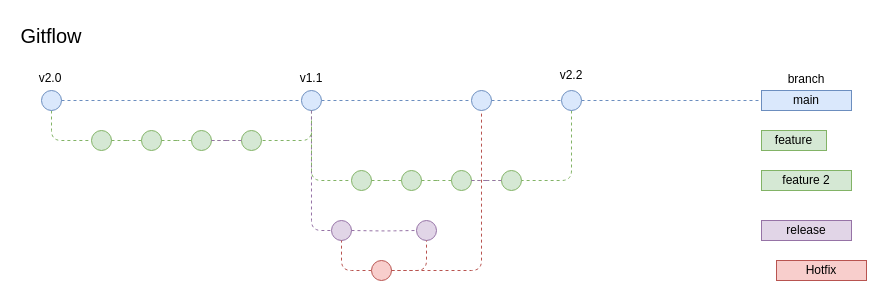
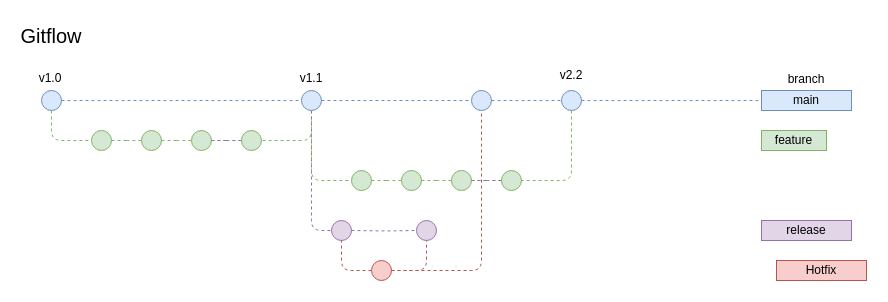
node "v2.0": label "v2.0" -> "v1.0"
node "feature 2": removed
